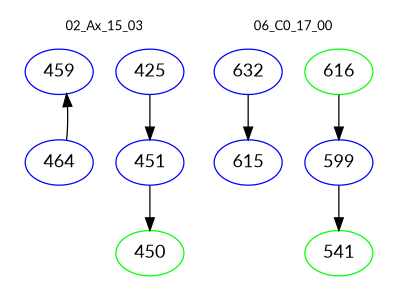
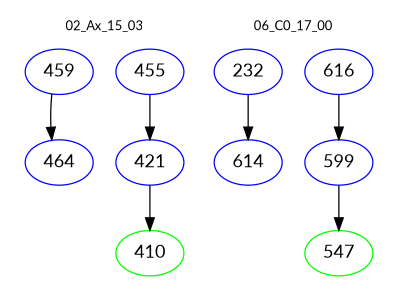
node "425": label "425" -> "455"
node "632": label "632" -> "232"
node "616": color green -> blue
edge "464" -> "459": reversed
node "451": label "451" -> "421"
node "615": label "615" -> "614"
node "450": label "450" -> "410"
node "541": label "541" -> "547"
